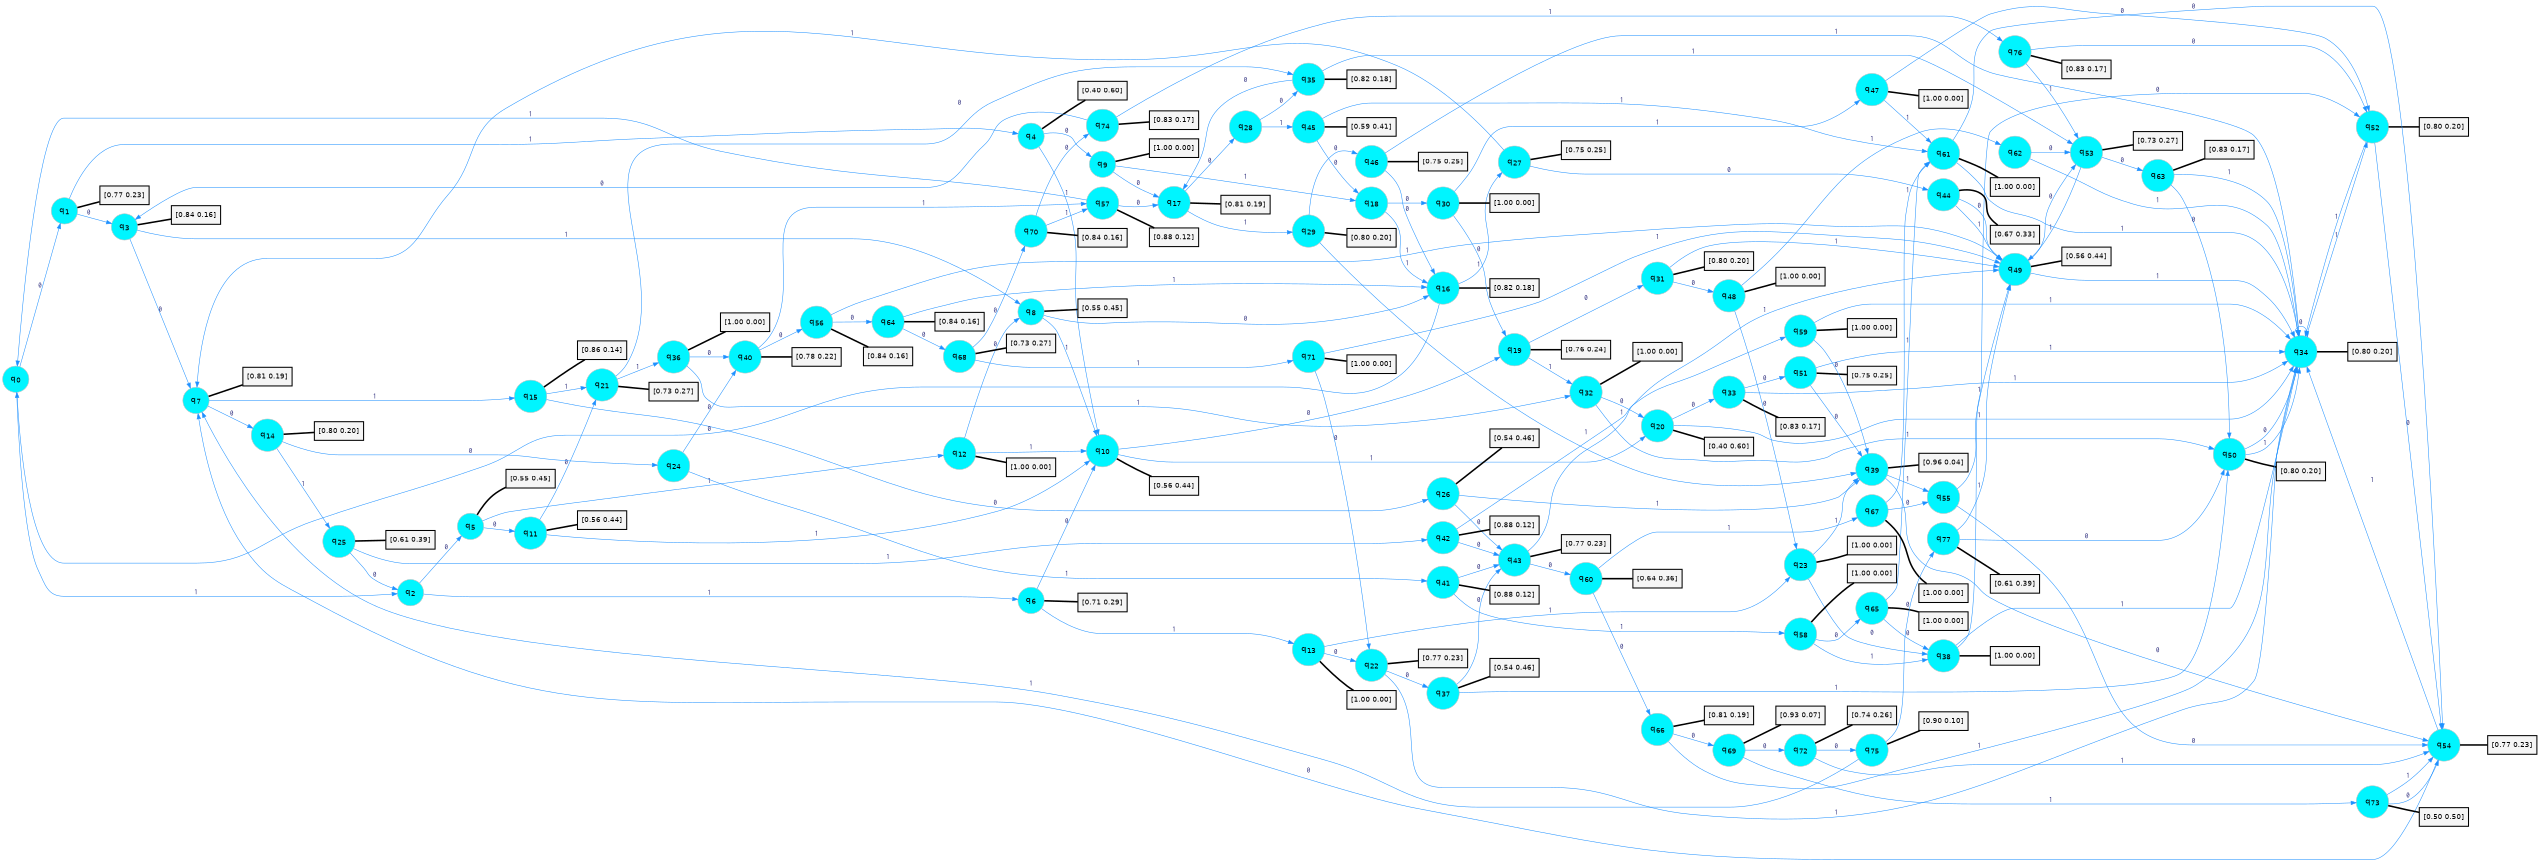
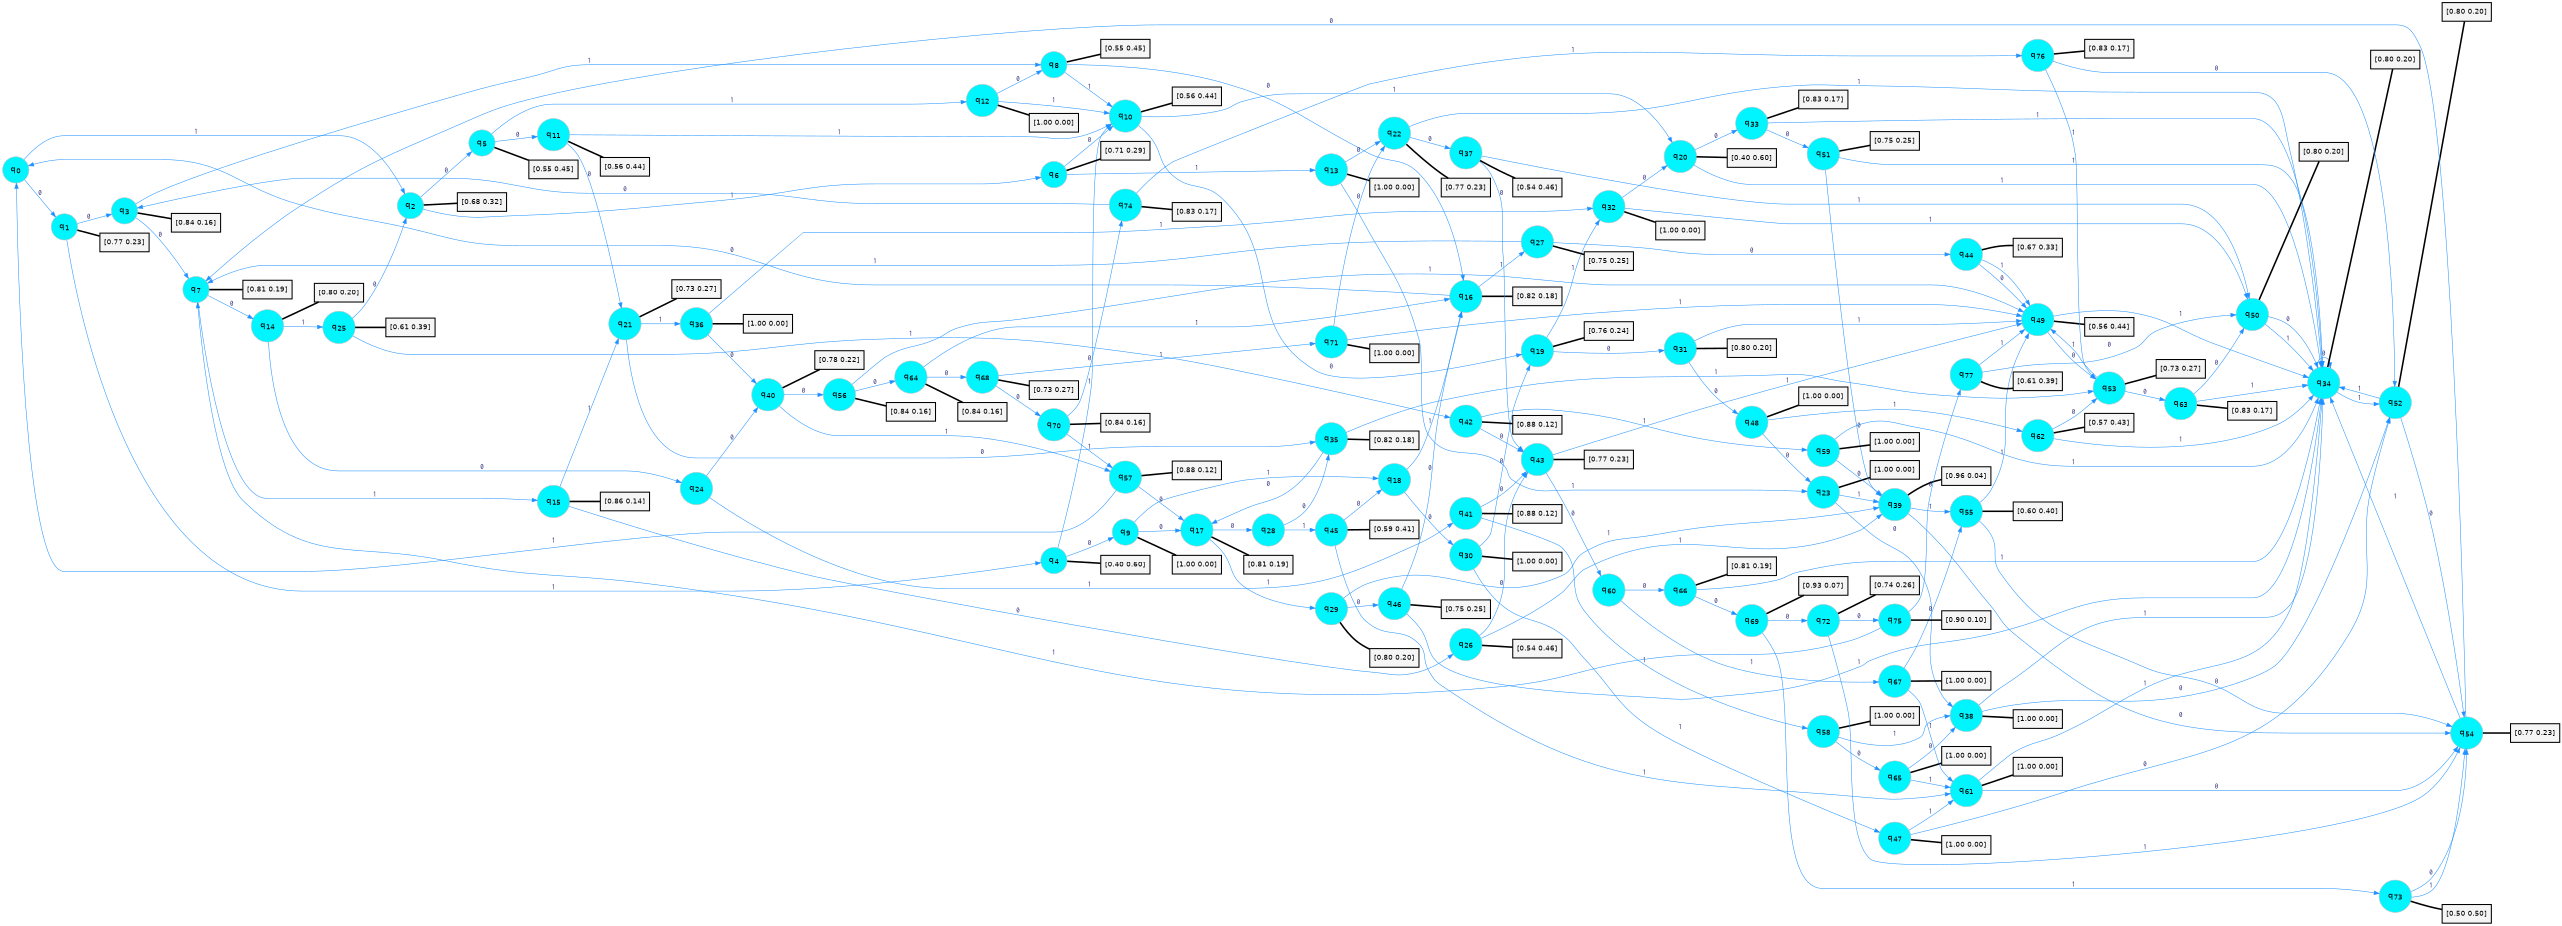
node "[0.68 0.32]": added
node "[0.57 0.43]": added
node "[0.60 0.40]": added
node "[0.64 0.36]": removed
